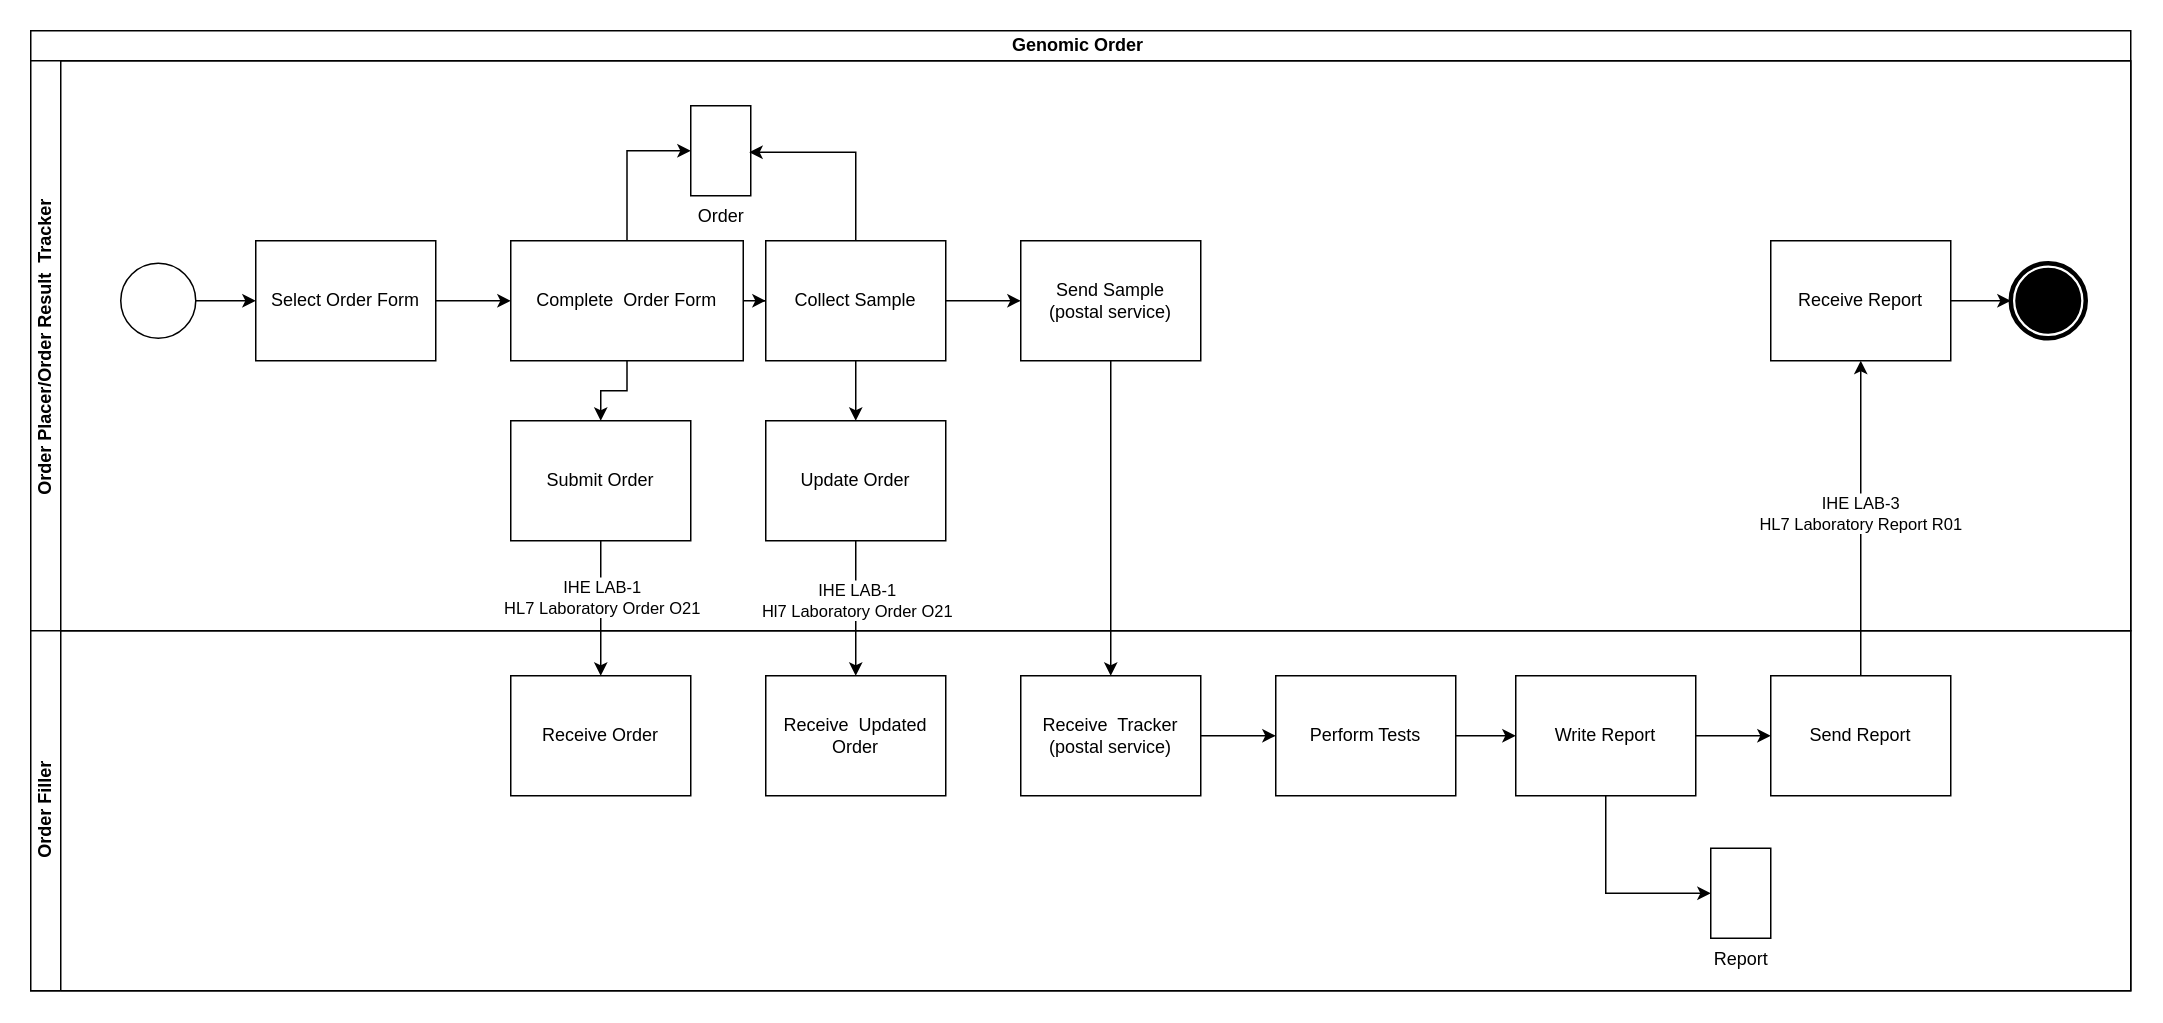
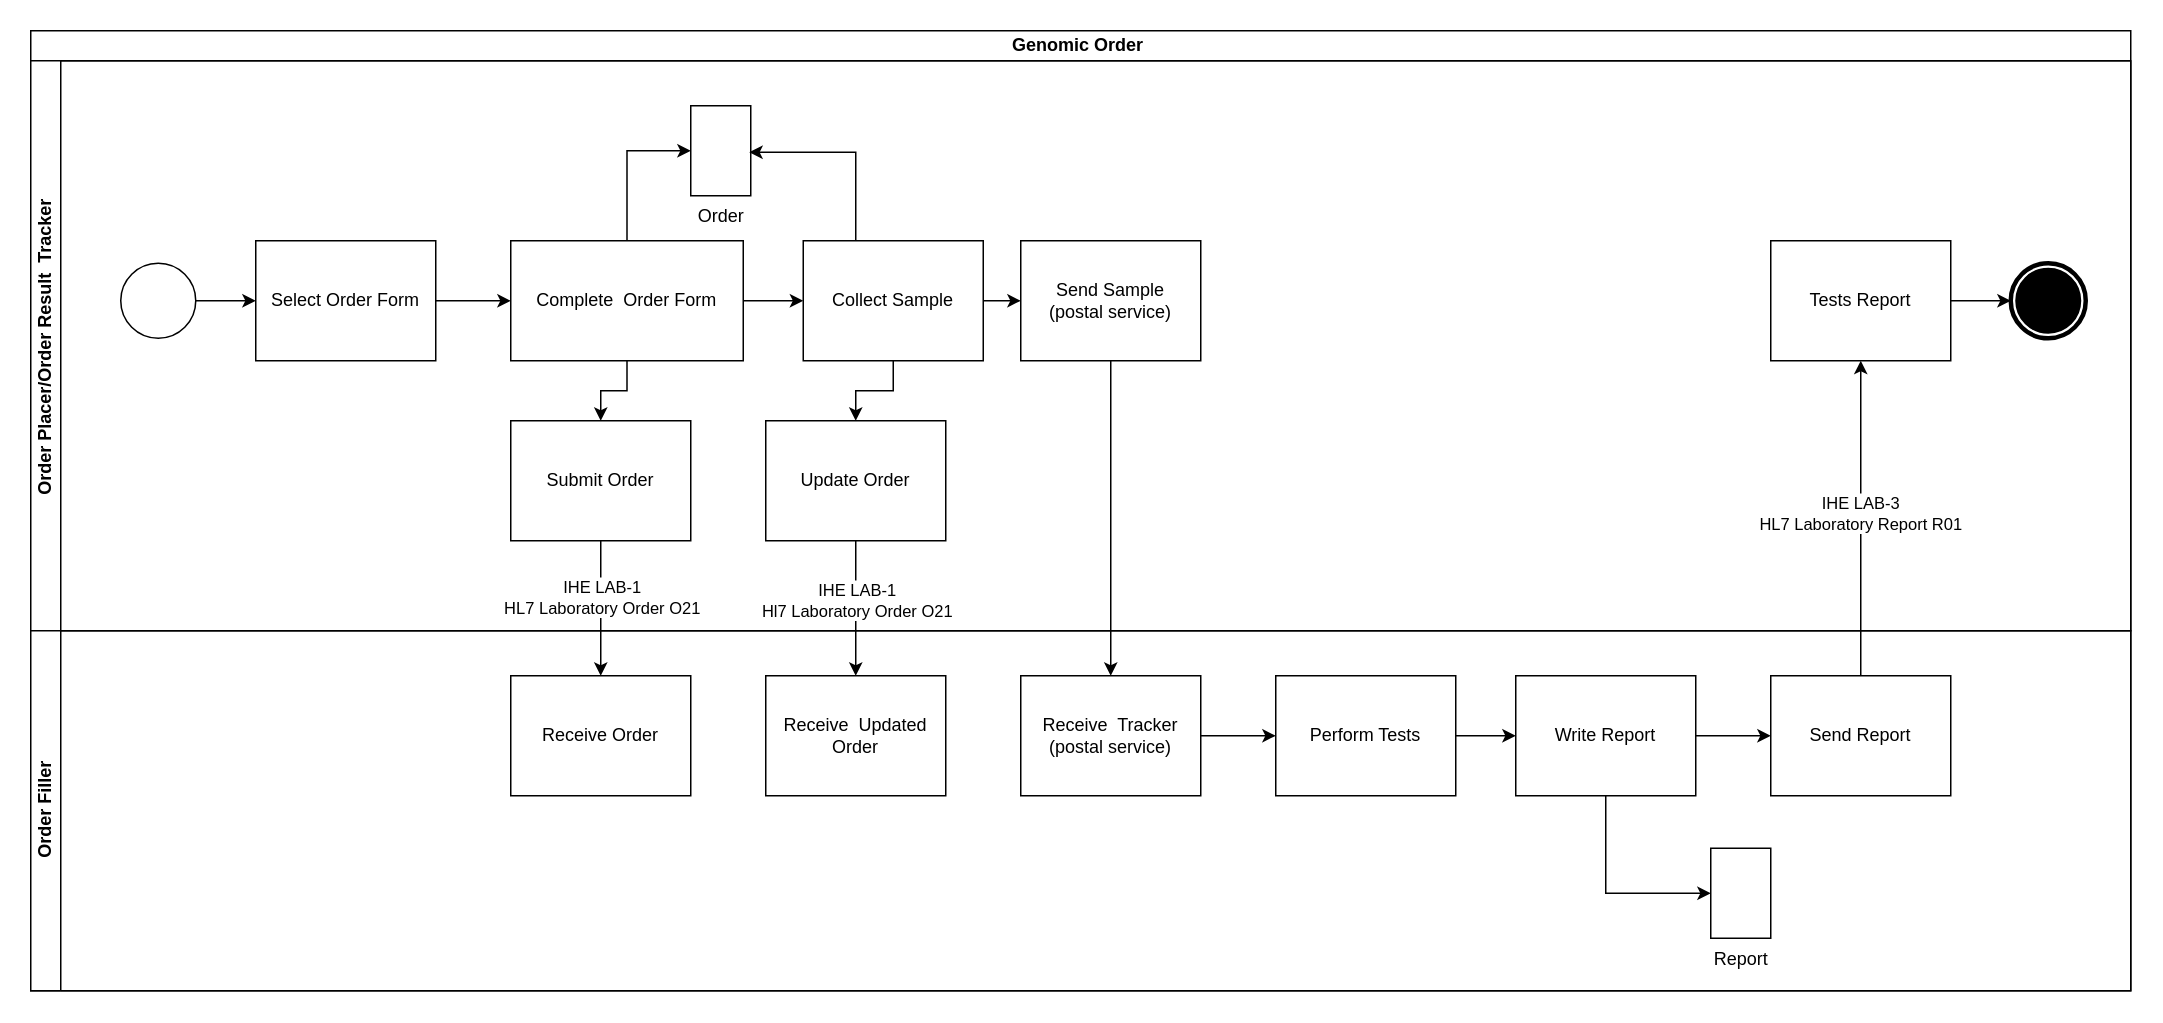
node "Collect Sample": moved (856, 301) -> (893, 301)
node "Receive Report": label "Receive Report" -> "Tests Report"
